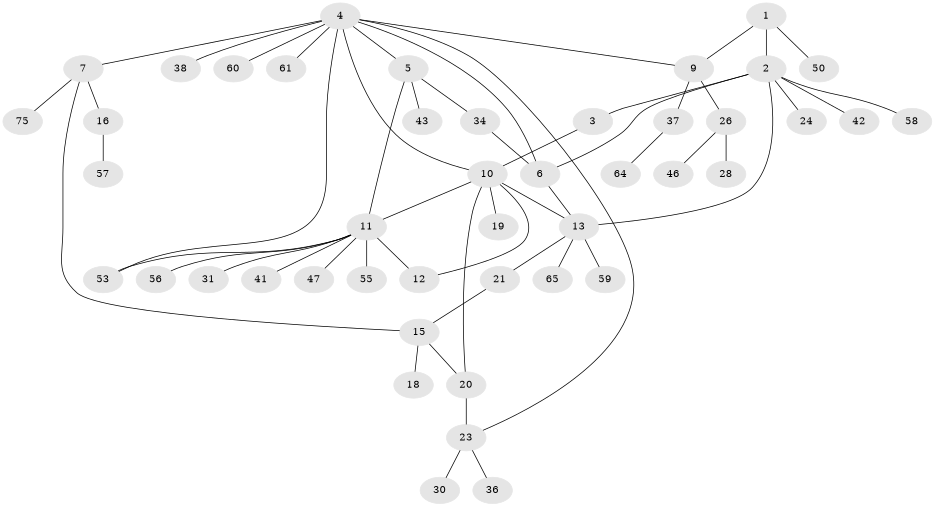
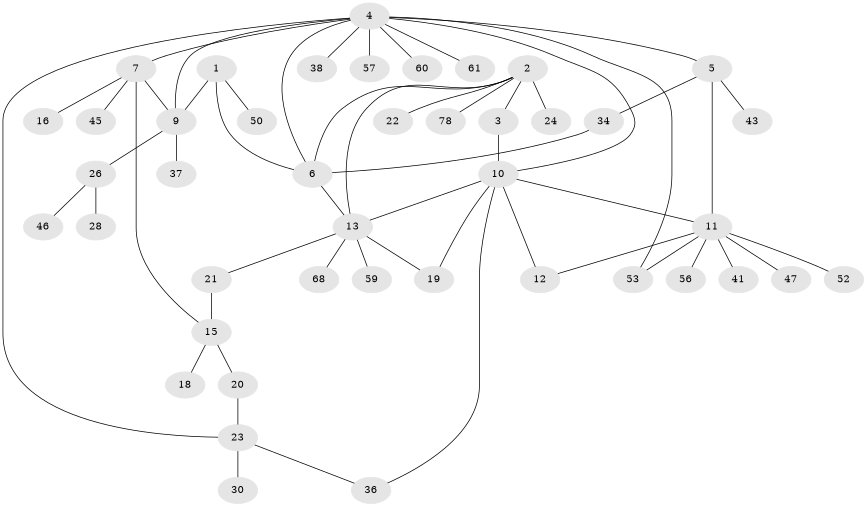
edge "1" -- "2": now "1" -- "6"
edge "7" -- "9": added
node "75": label "75" -> "45"
node "42": label "42" -> "22"
node "58": label "58" -> "78"
edge "16" -- "57": now "4" -- "57"
node "64": removed
edge "13" -- "19": added
edge "10" -- "20": now "10" -- "36"
node "31": removed
node "55": label "55" -> "52"
node "65": label "65" -> "68"
